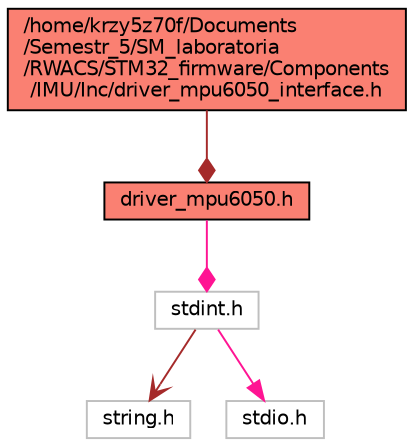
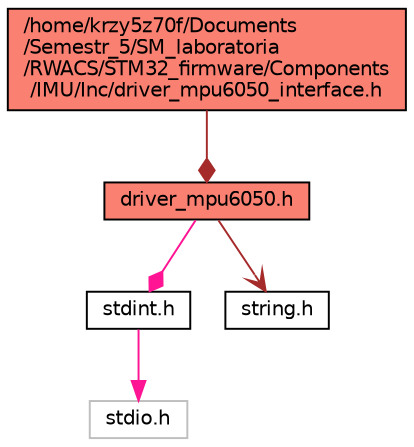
node "stdint.h": color grey75 -> black
edge "stdint.h" -> "string.h": now "driver_mpu6050.h" -> "string.h"
node "string.h": color grey75 -> black
